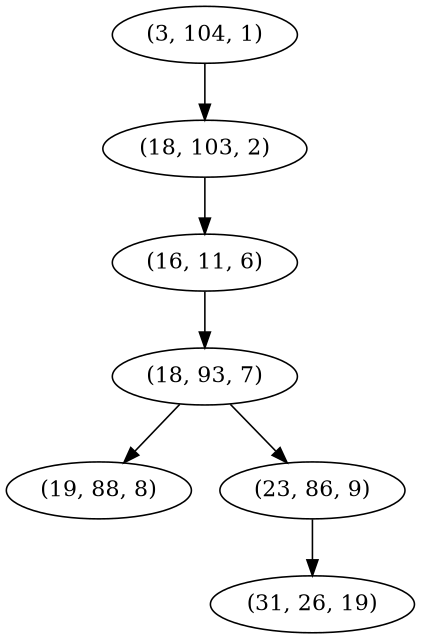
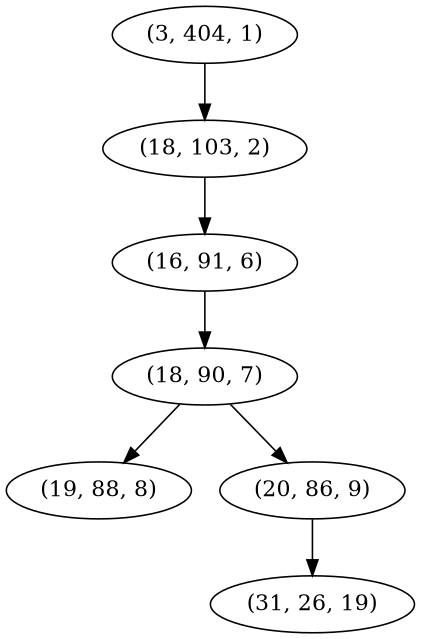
node "(3, 104, 1)": label "(3, 104, 1)" -> "(3, 404, 1)"
node "(16, 11, 6)": label "(16, 11, 6)" -> "(16, 91, 6)"
node "(18, 93, 7)": label "(18, 93, 7)" -> "(18, 90, 7)"
node "(23, 86, 9)": label "(23, 86, 9)" -> "(20, 86, 9)"
